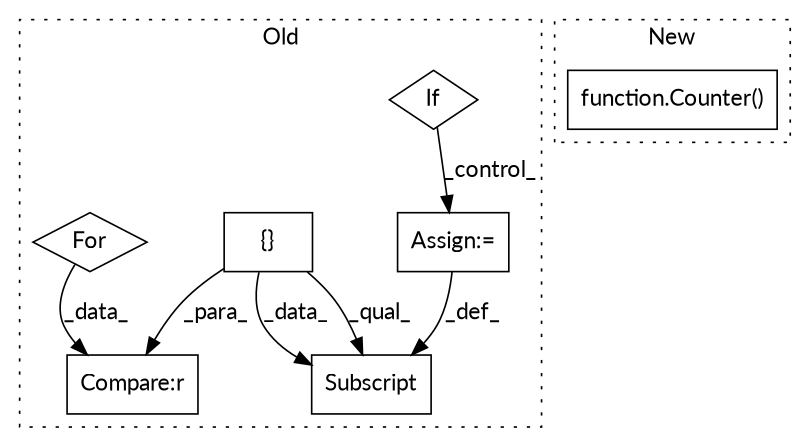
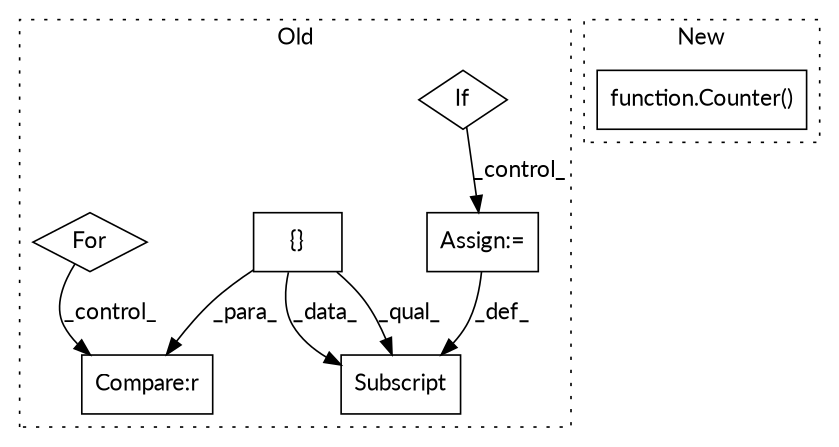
edge "For" -> "Compare:r": label "_data_" -> "_control_"
